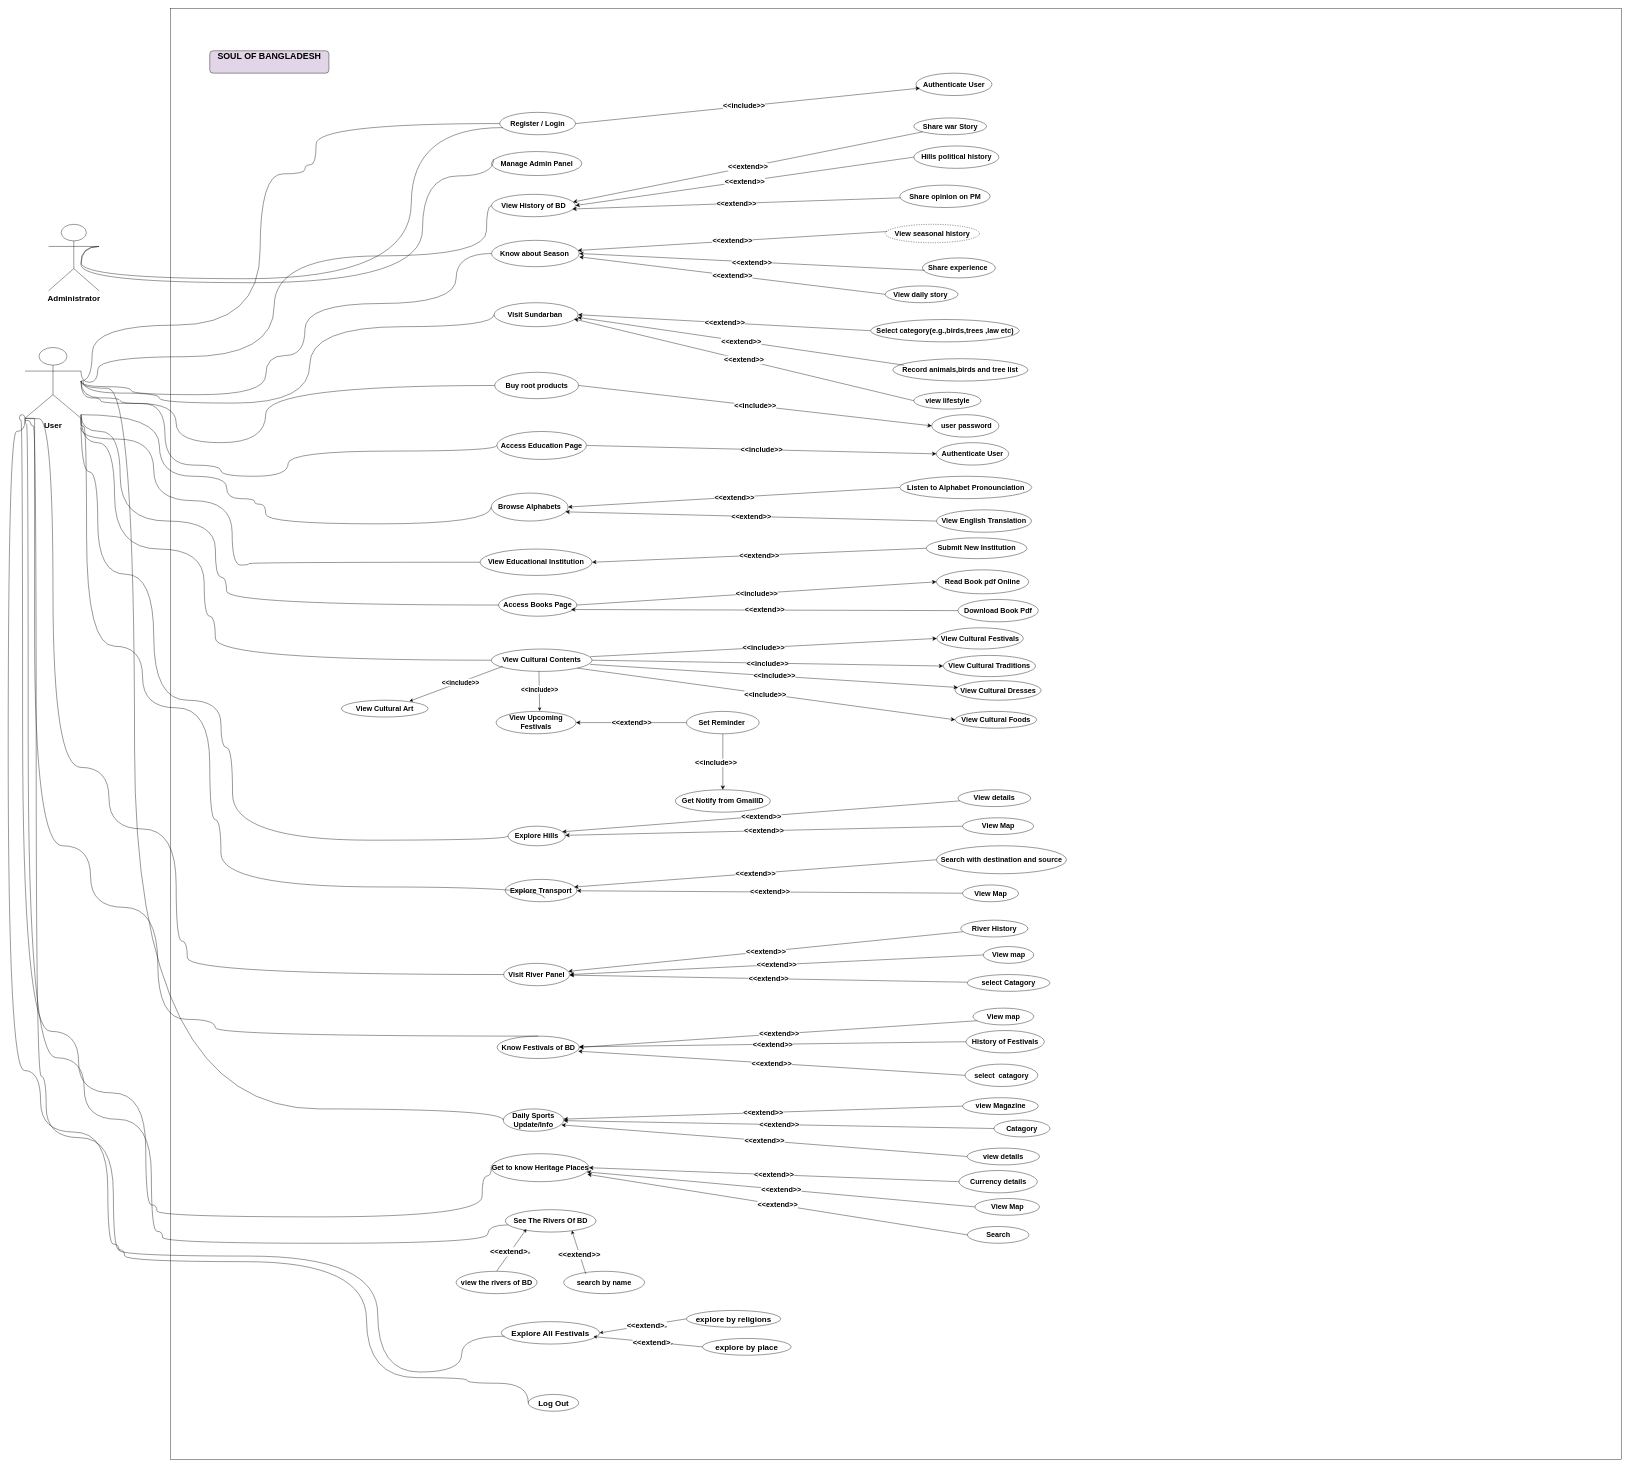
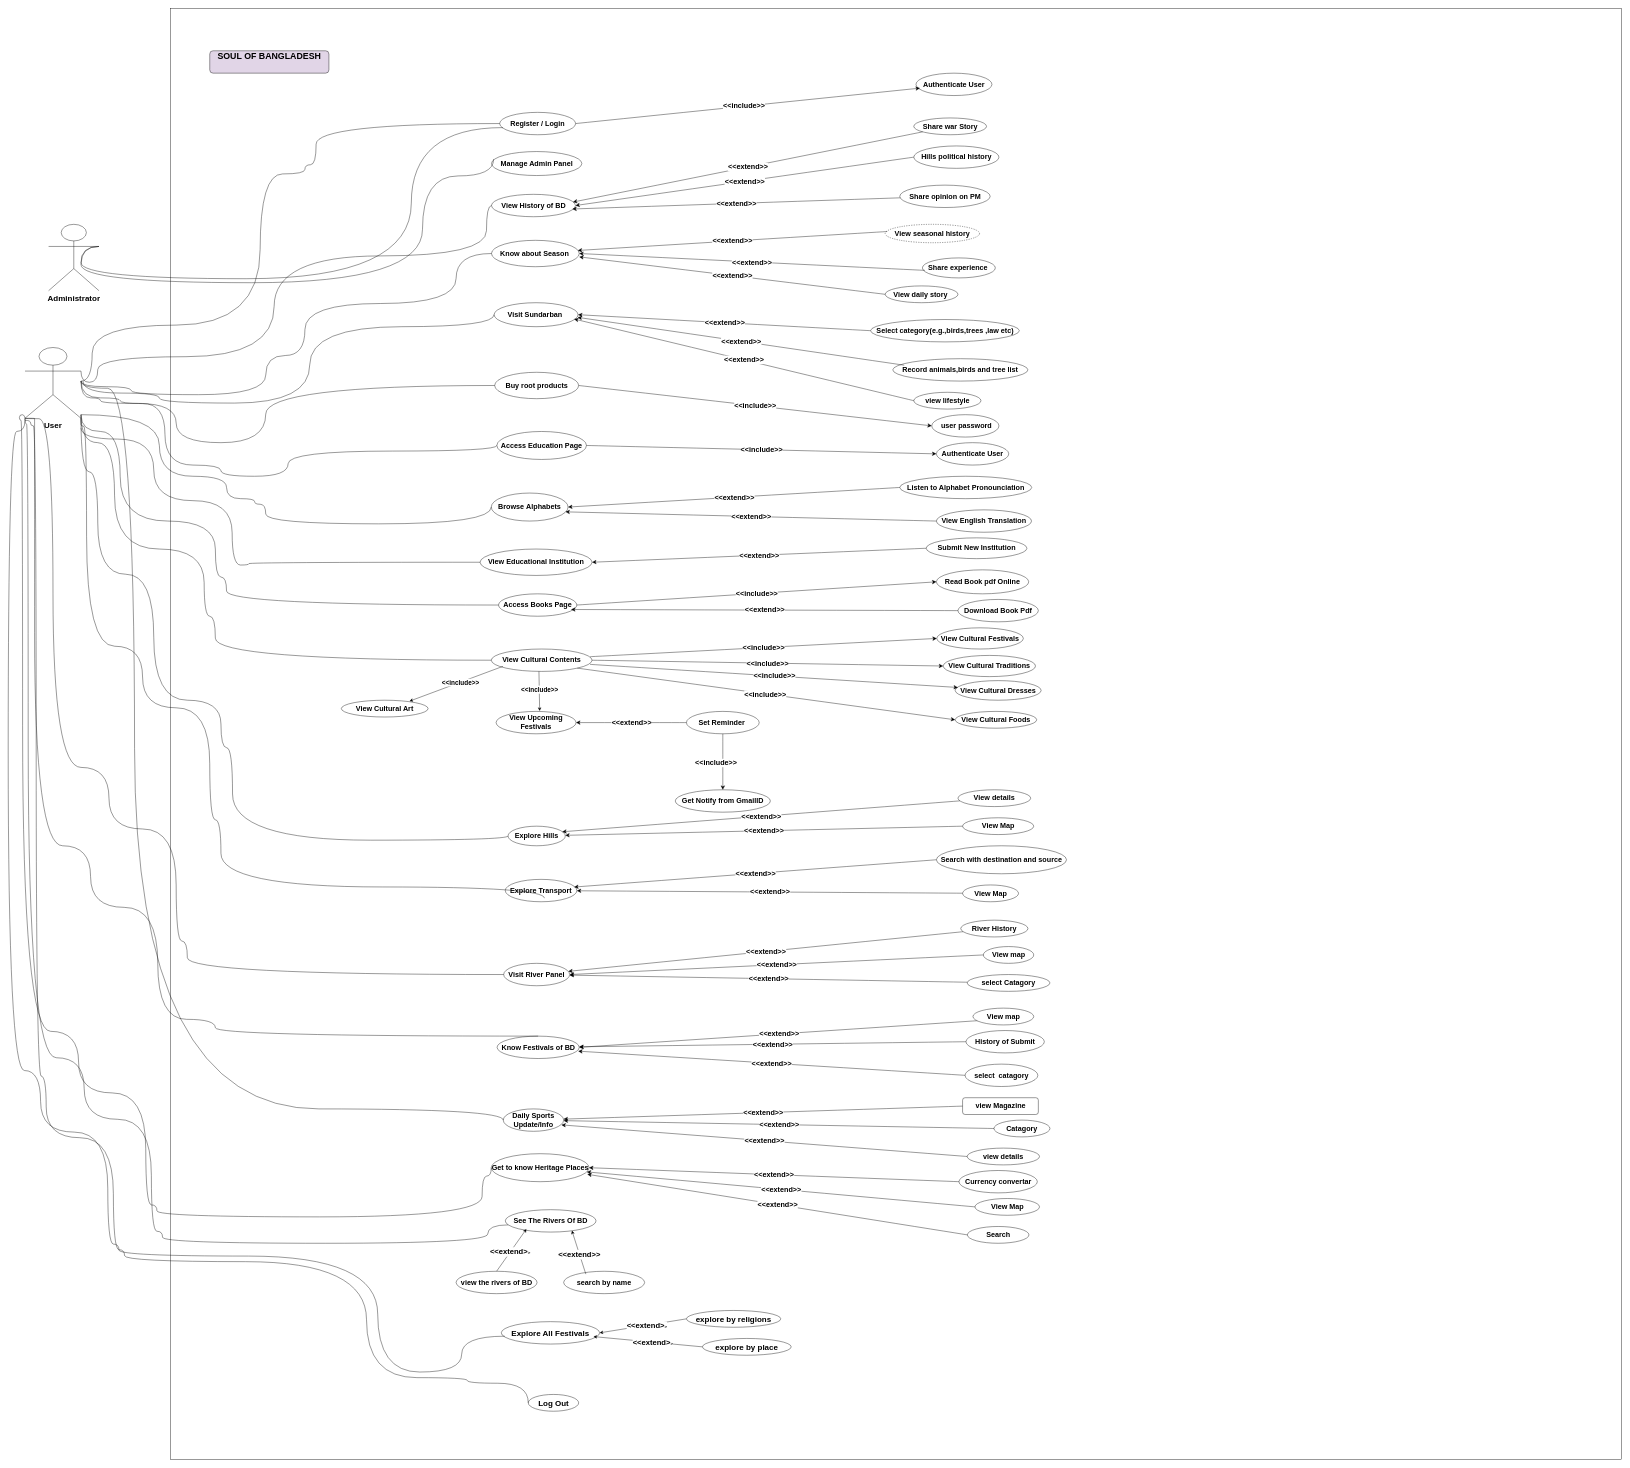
node "History of Festivals": label "History of Festivals" -> "History of Submit"
node "view Magazine": shape ellipse -> rounded rectangle
node "Currency details": label "Currency details" -> "Currency convertar"
